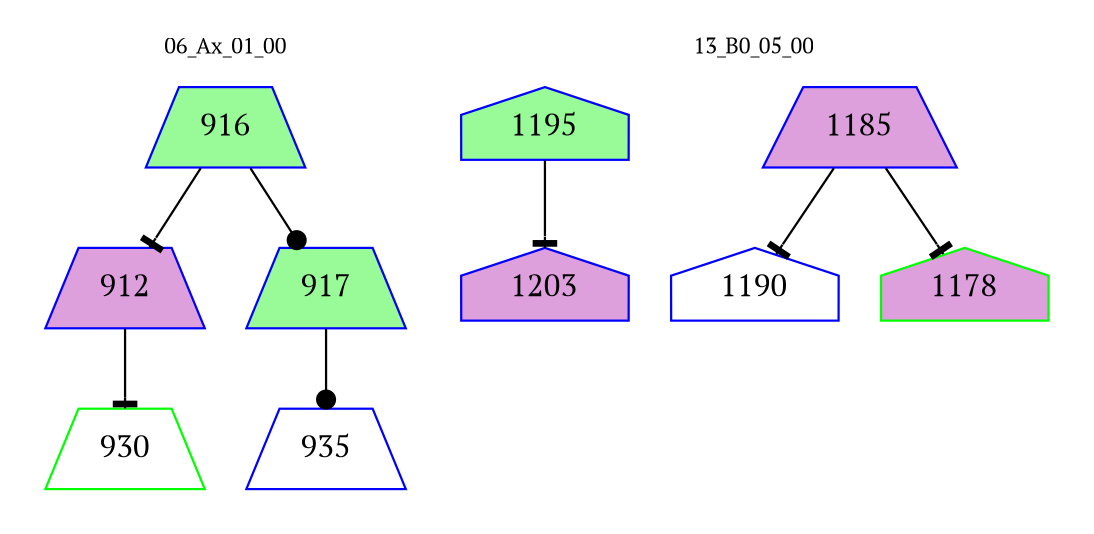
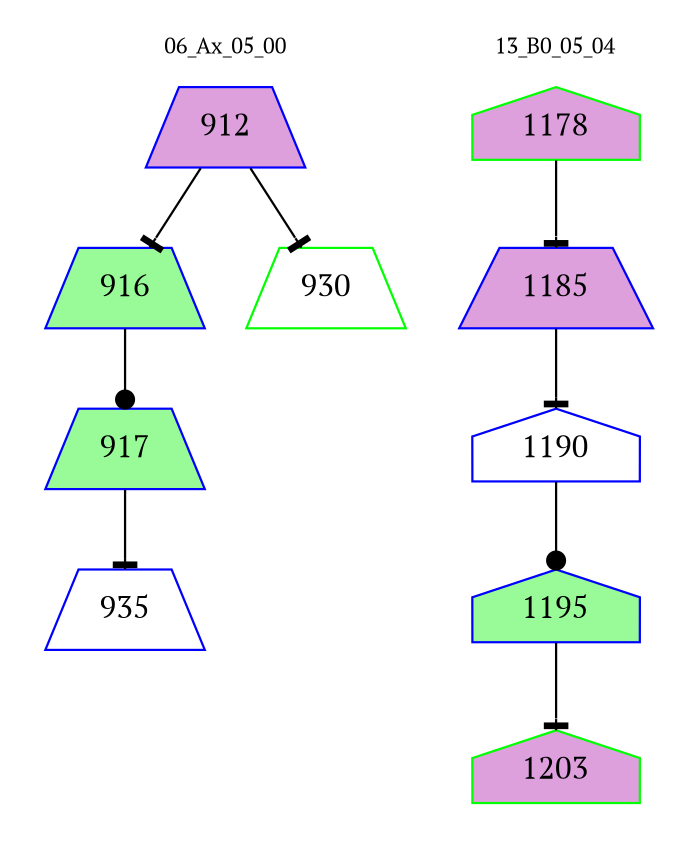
cluster "06_Ax_01_00": label "06_Ax_01_00" -> "06_Ax_05_00"
cluster "13_B0_05_00": label "13_B0_05_00" -> "13_B0_05_04"
edge "916" -> "912": reversed
edge "1185" -> "1178": reversed
node "1203": color blue -> green
edge "917" -> "935": arrowhead dot -> tee
edge "1190" -> "1195": added
